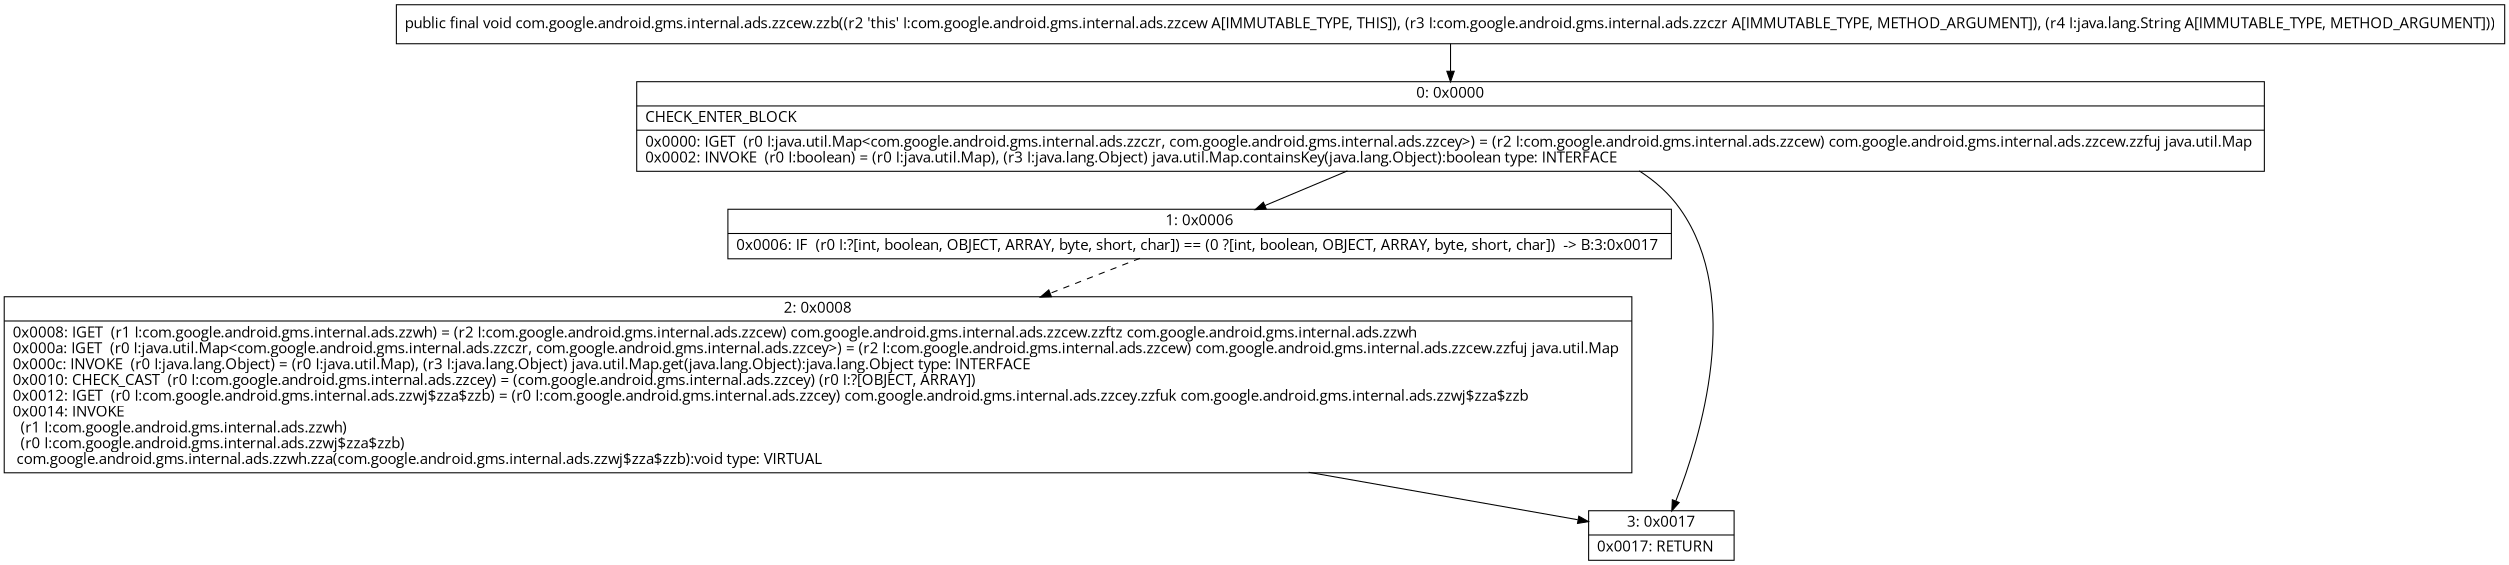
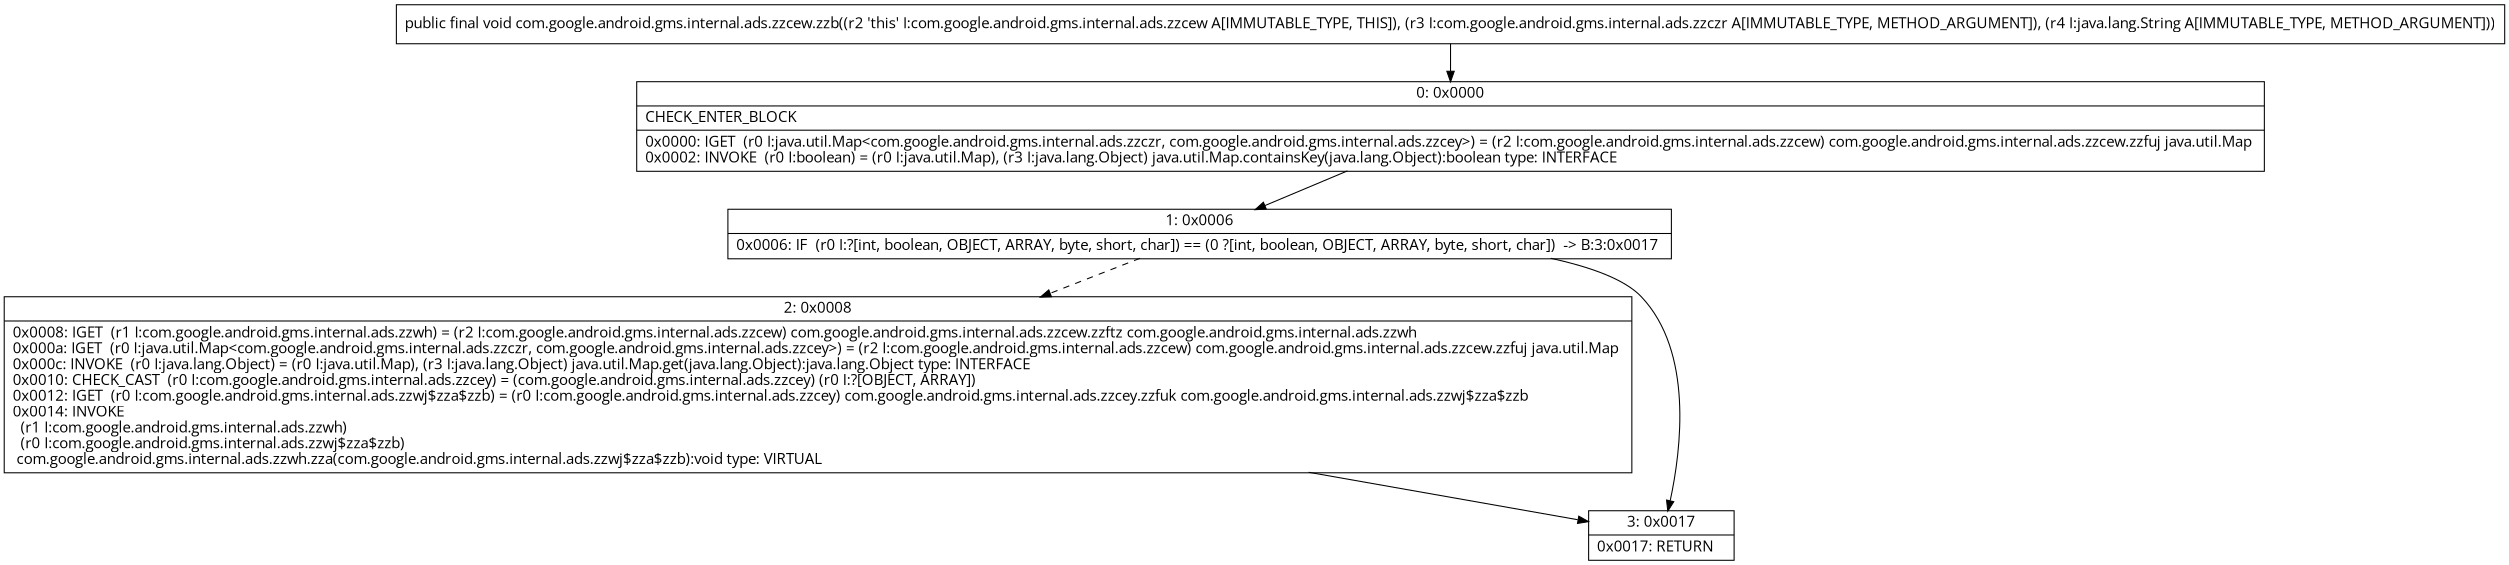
edge "0: 0x0000" -> "3: 0x0017": now "1: 0x0006" -> "3: 0x0017"
